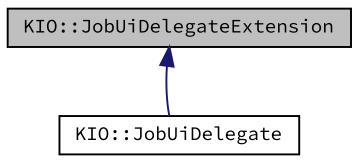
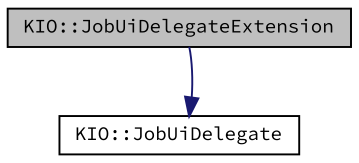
edge "KIO::JobUiDelegate" -> "KIO::JobUiDelegateExtension": reversed
